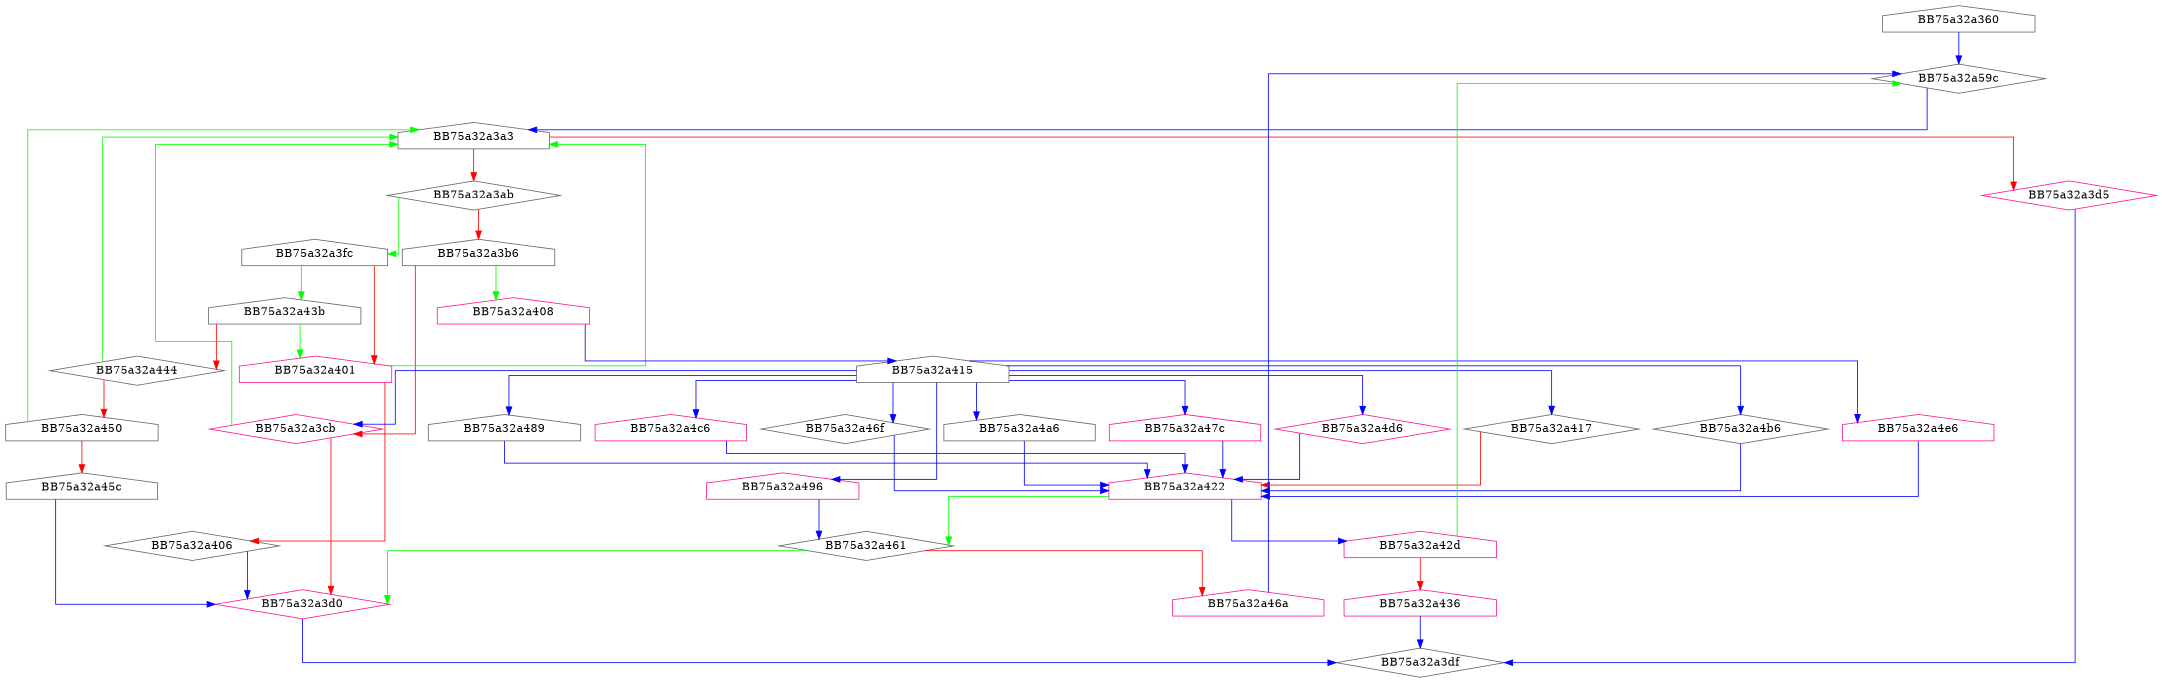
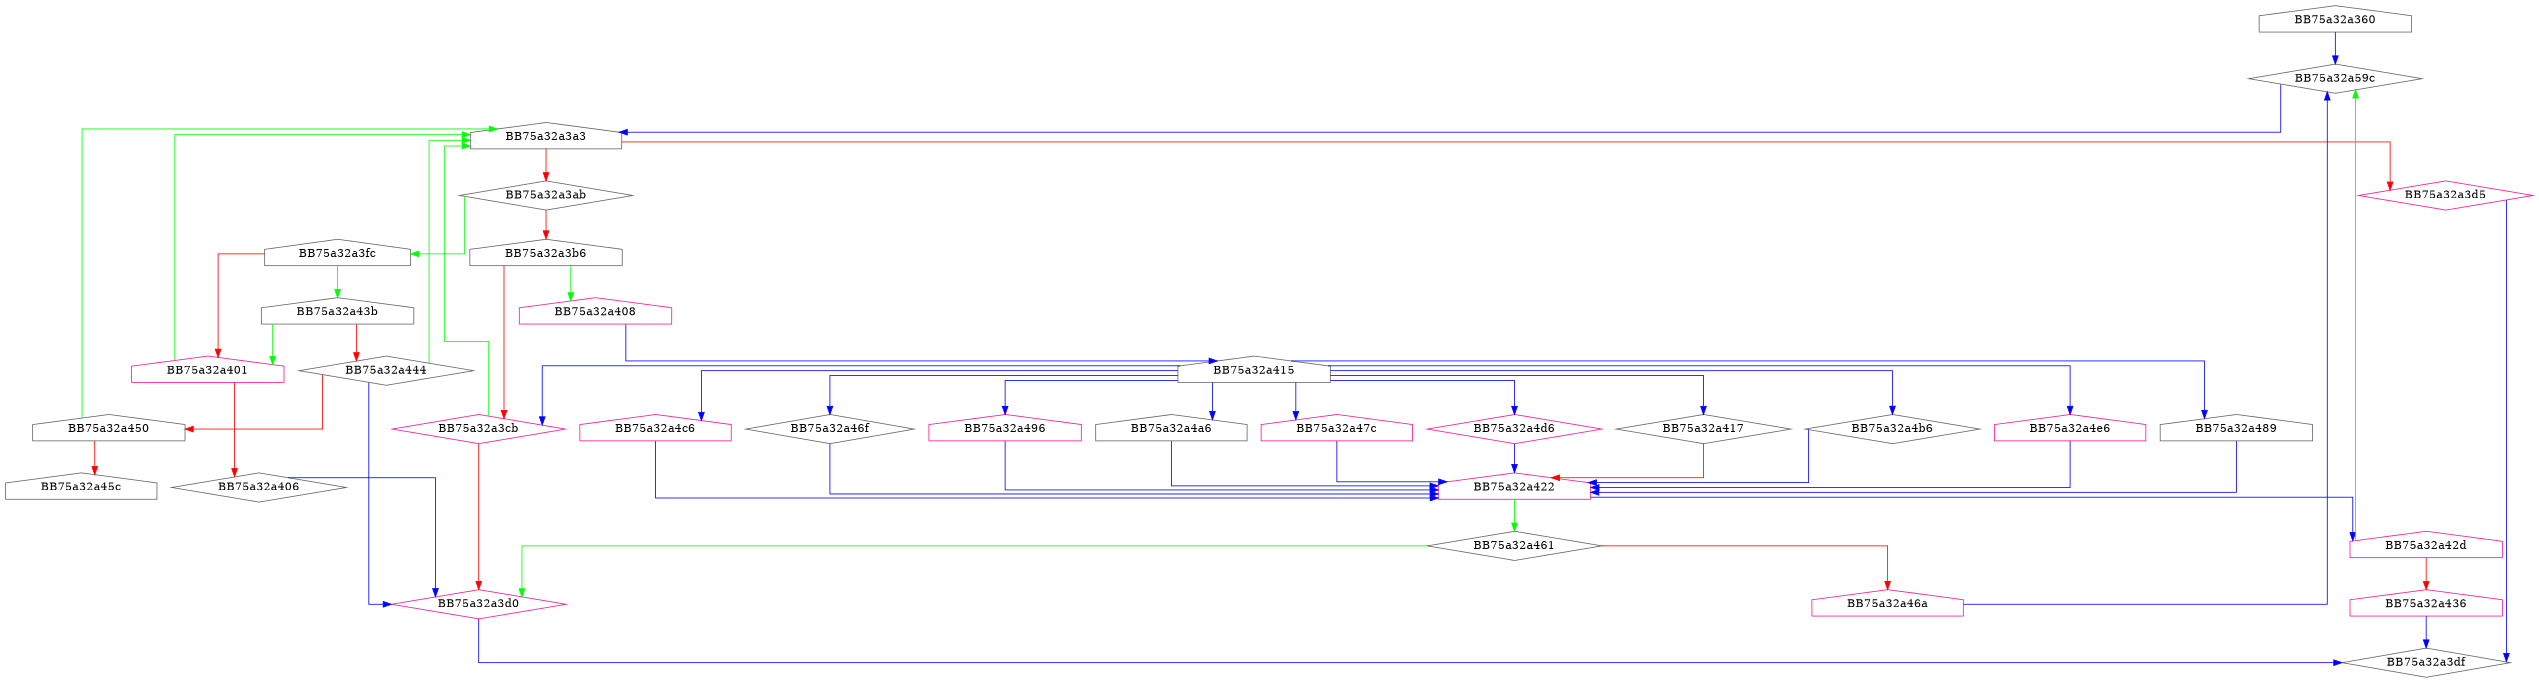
edge "BB75a32a496" -> "BB75a32a461": now "BB75a32a496" -> "BB75a32a422"
edge "BB75a32a45c" -> "BB75a32a3d0": now "BB75a32a444" -> "BB75a32a3d0"
